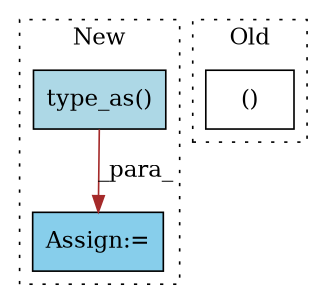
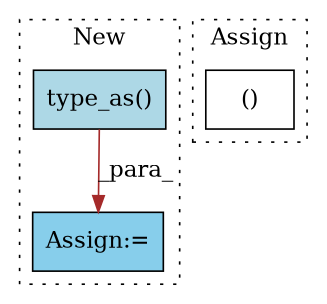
cluster "Old": label "Old" -> "Assign"
